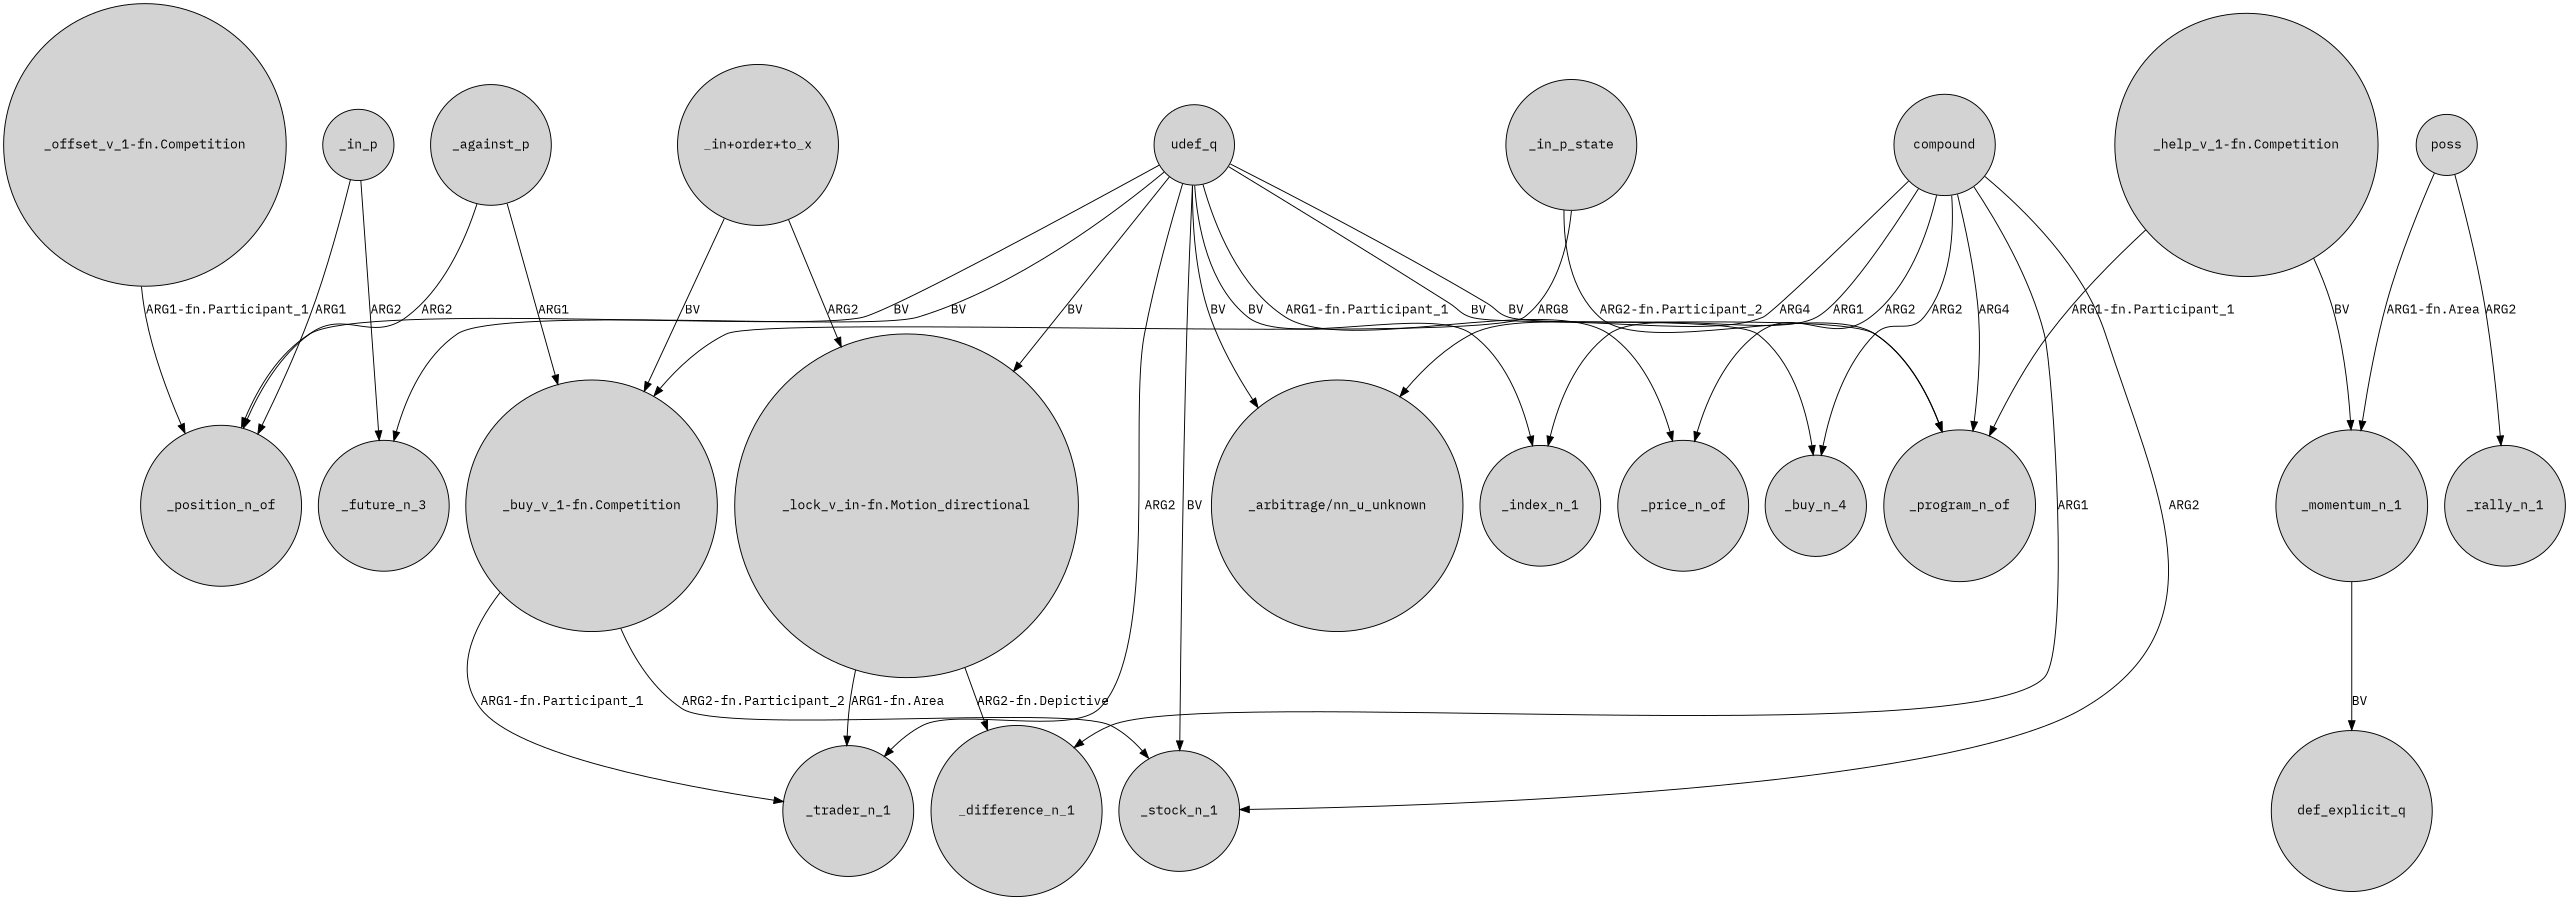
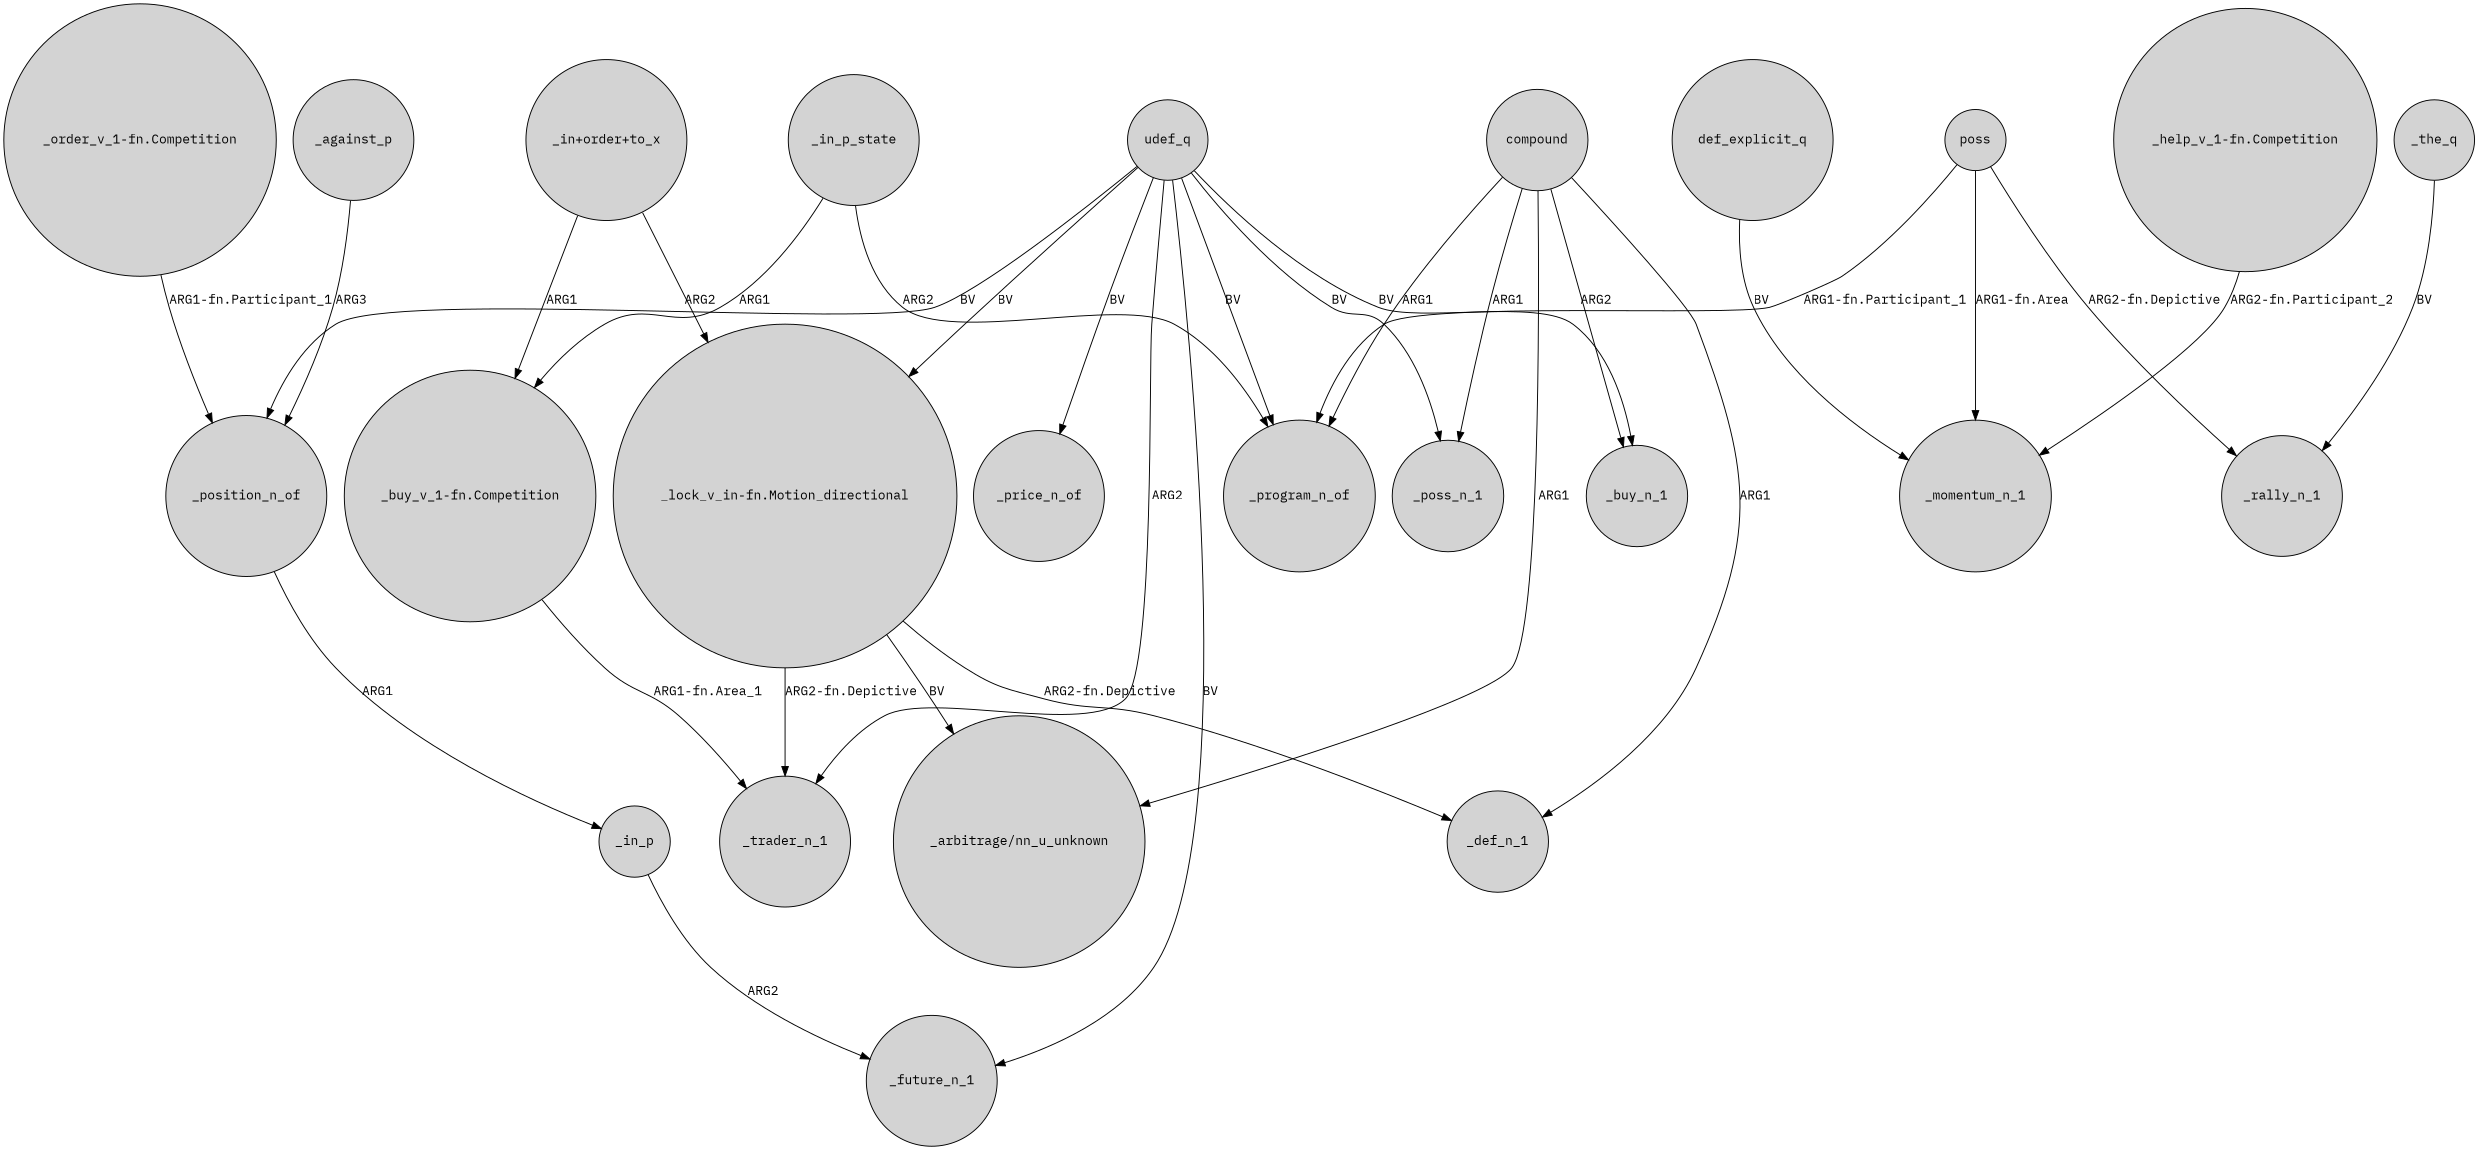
node "_the_q": added
node "_offset_v_1-fn.Competition": label "_offset_v_1-fn.Competition" -> "_order_v_1-fn.Competition"
edge "_against_p" -> "_buy_v_1-fn.Competition": removed, label "ARG1"
edge "udef_q" -> "_arbitrage/nn_u_unknown": now "_lock_v_in-fn.Motion_directional" -> "_arbitrage/nn_u_unknown"
edge "_in_p" -> "_position_n_of": reversed
edge "_against_p" -> "_position_n_of": label "ARG2" -> "ARG3"
edge "_in+order+to_x" -> "_buy_v_1-fn.Competition": label "BV" -> "ARG1"
edge "udef_q" -> "_price_n_of": label "ARG1-fn.Participant_1" -> "BV"
edge "_in_p_state" -> "_buy_v_1-fn.Competition": label "ARG8" -> "ARG1"
edge "_in_p_state" -> "_program_n_of": label "ARG2-fn.Participant_2" -> "ARG2"
edge "compound" -> "_arbitrage/nn_u_unknown": label "ARG4" -> "ARG1"
edge "compound" -> "_program_n_of": label "ARG4" -> "ARG1"
edge "_help_v_1-fn.Competition" -> "_momentum_n_1": label "BV" -> "ARG2-fn.Participant_2"
edge "poss" -> "_rally_n_1": label "ARG2" -> "ARG2-fn.Depictive"
edge "_help_v_1-fn.Competition" -> "_program_n_of": now "poss" -> "_program_n_of"
edge "compound" -> "_price_n_of": removed, label "ARG2"
node "_future_n_3": label "_future_n_3" -> "_future_n_1"
node "_index_n_1": label "_index_n_1" -> "_poss_n_1"
node "_buy_n_4": label "_buy_n_4" -> "_buy_n_1"
edge "_momentum_n_1" -> "def_explicit_q": reversed
edge "_buy_v_1-fn.Competition" -> "_trader_n_1": label "ARG1-fn.Participant_1" -> "ARG1-fn.Area_1"
edge "_lock_v_in-fn.Motion_directional" -> "_trader_n_1": label "ARG1-fn.Area" -> "ARG2-fn.Depictive"
node "_difference_n_1": label "_difference_n_1" -> "_def_n_1"
node "_stock_n_1": removed
